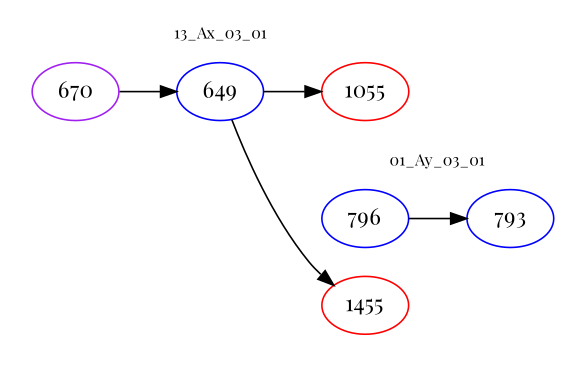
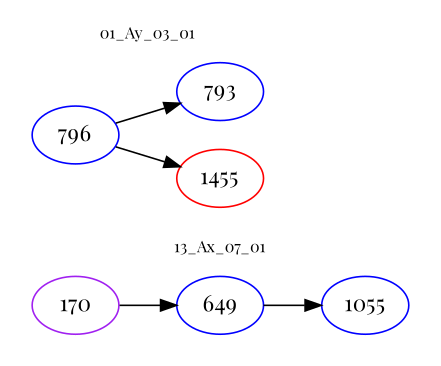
cluster "13_Ax_03_01": label "13_Ax_03_01" -> "13_Ax_07_01"
node "670": label "670" -> "170"
node "1055": color red -> blue
edge "649" -> "1455": now "796" -> "1455"
